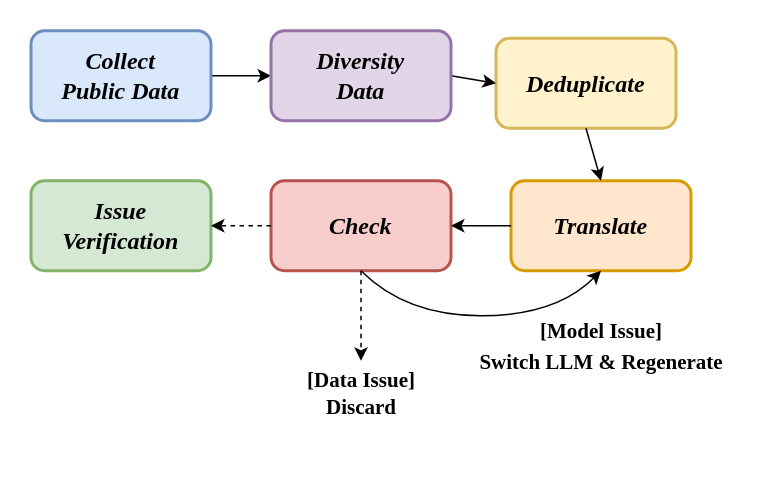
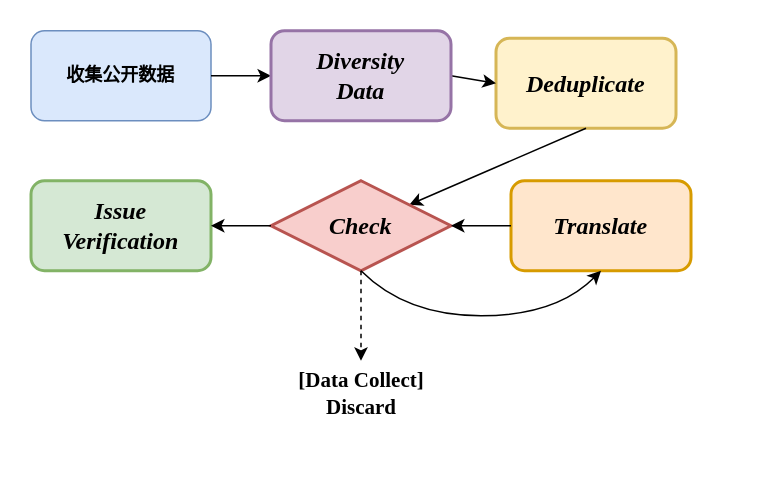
node "Collect Public Data": removed
edge "Deduplicate" -> "Translate": now "Deduplicate" -> "Check"
edge "Check" -> "Issue Verification": style dashed -> solid
node "Check": shape rounded rectangle -> diamond
node "[Model Issue] Switch LLM & Regenerate": removed
node "[Data Issue] Discard": label "[Data Issue] Discard" -> "[Data Collect] Discard"
